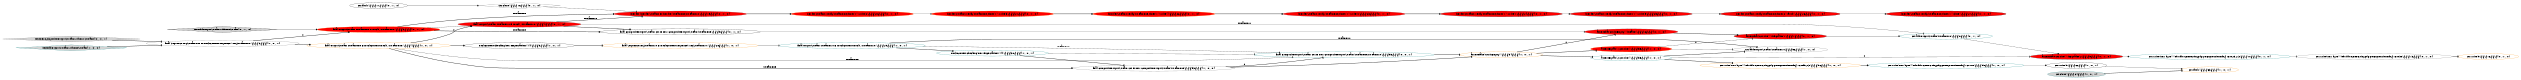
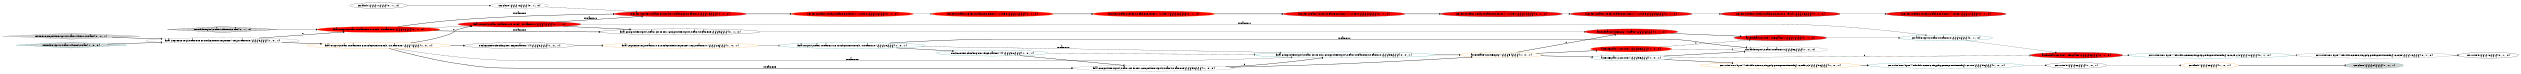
node "cos.close()@@@18@@@['0', '1', '0']": shape diamond -> ellipse
node "cos.write(9)@@@16@@@['0', '1', '0']": color darkorange -> black
edge "cos.close()@@@64@@@['1', '0', '1']" -> "cos.flush()@@@63@@@['1', '0', '1']": reversed
